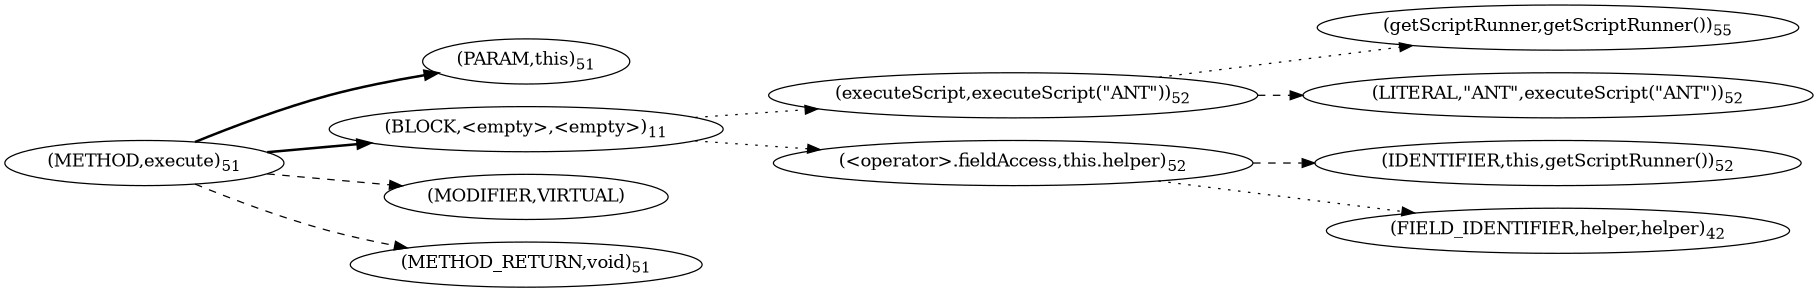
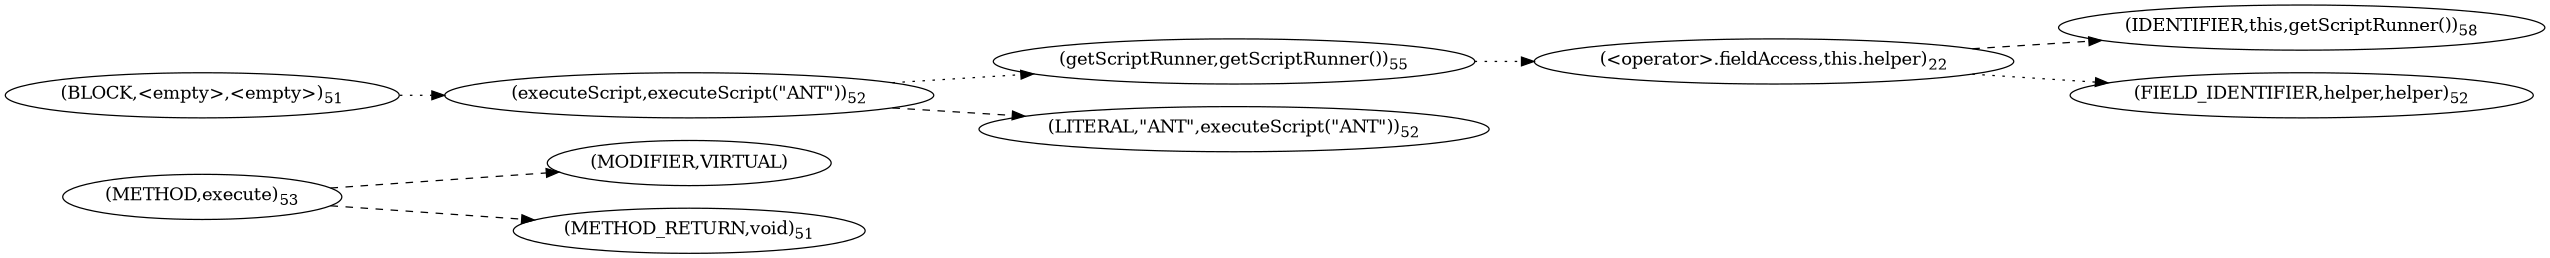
node "(PARAM,this)": removed
node "(BLOCK,<empty>,<empty>)": text "11" -> "51"
edge "(BLOCK,<empty>,<empty>)" -> "(<operator>.fieldAccess,this.helper)": now "(getScriptRunner,getScriptRunner())" -> "(<operator>.fieldAccess,this.helper)"
edge "(METHOD,execute)" -> "(BLOCK,<empty>,<empty>)": removed
node "(METHOD,execute)": text "51" -> "53"
node "(<operator>.fieldAccess,this.helper)": text "52" -> "22"
node "(IDENTIFIER,this,getScriptRunner())": text "52" -> "58"
node "(FIELD_IDENTIFIER,helper,helper)": text "42" -> "52"
